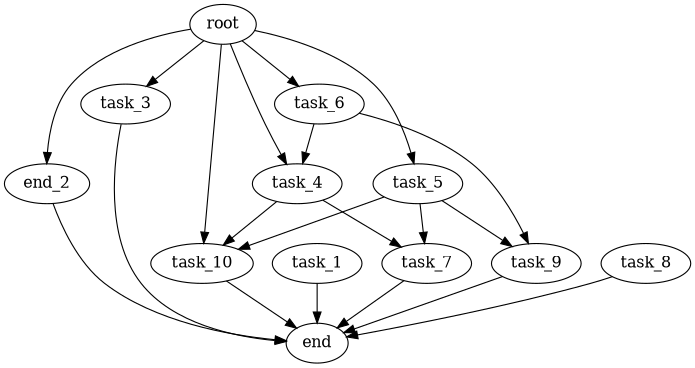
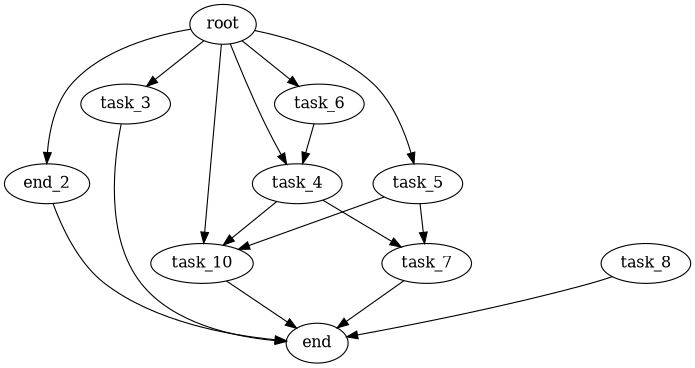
node "task_1": removed
node "task_9": removed
